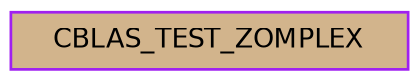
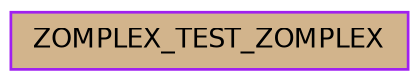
node "CBLAS_TEST_ZOMPLEX": label "CBLAS_TEST_ZOMPLEX" -> "ZOMPLEX_TEST_ZOMPLEX"
